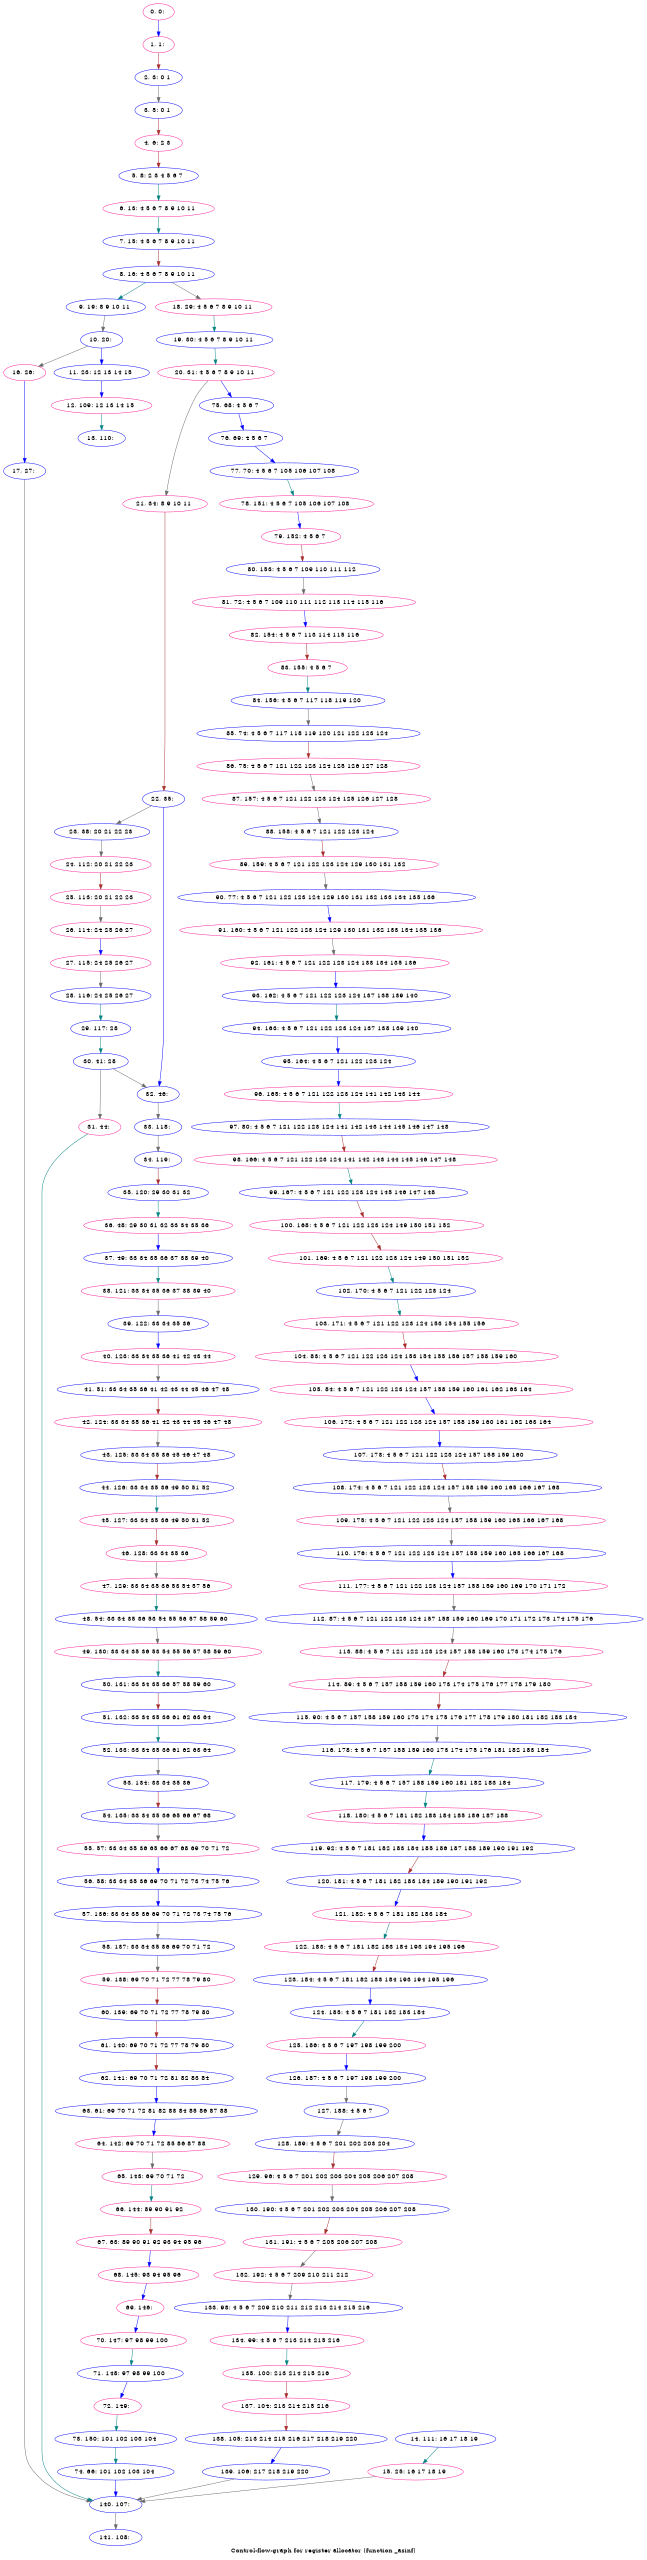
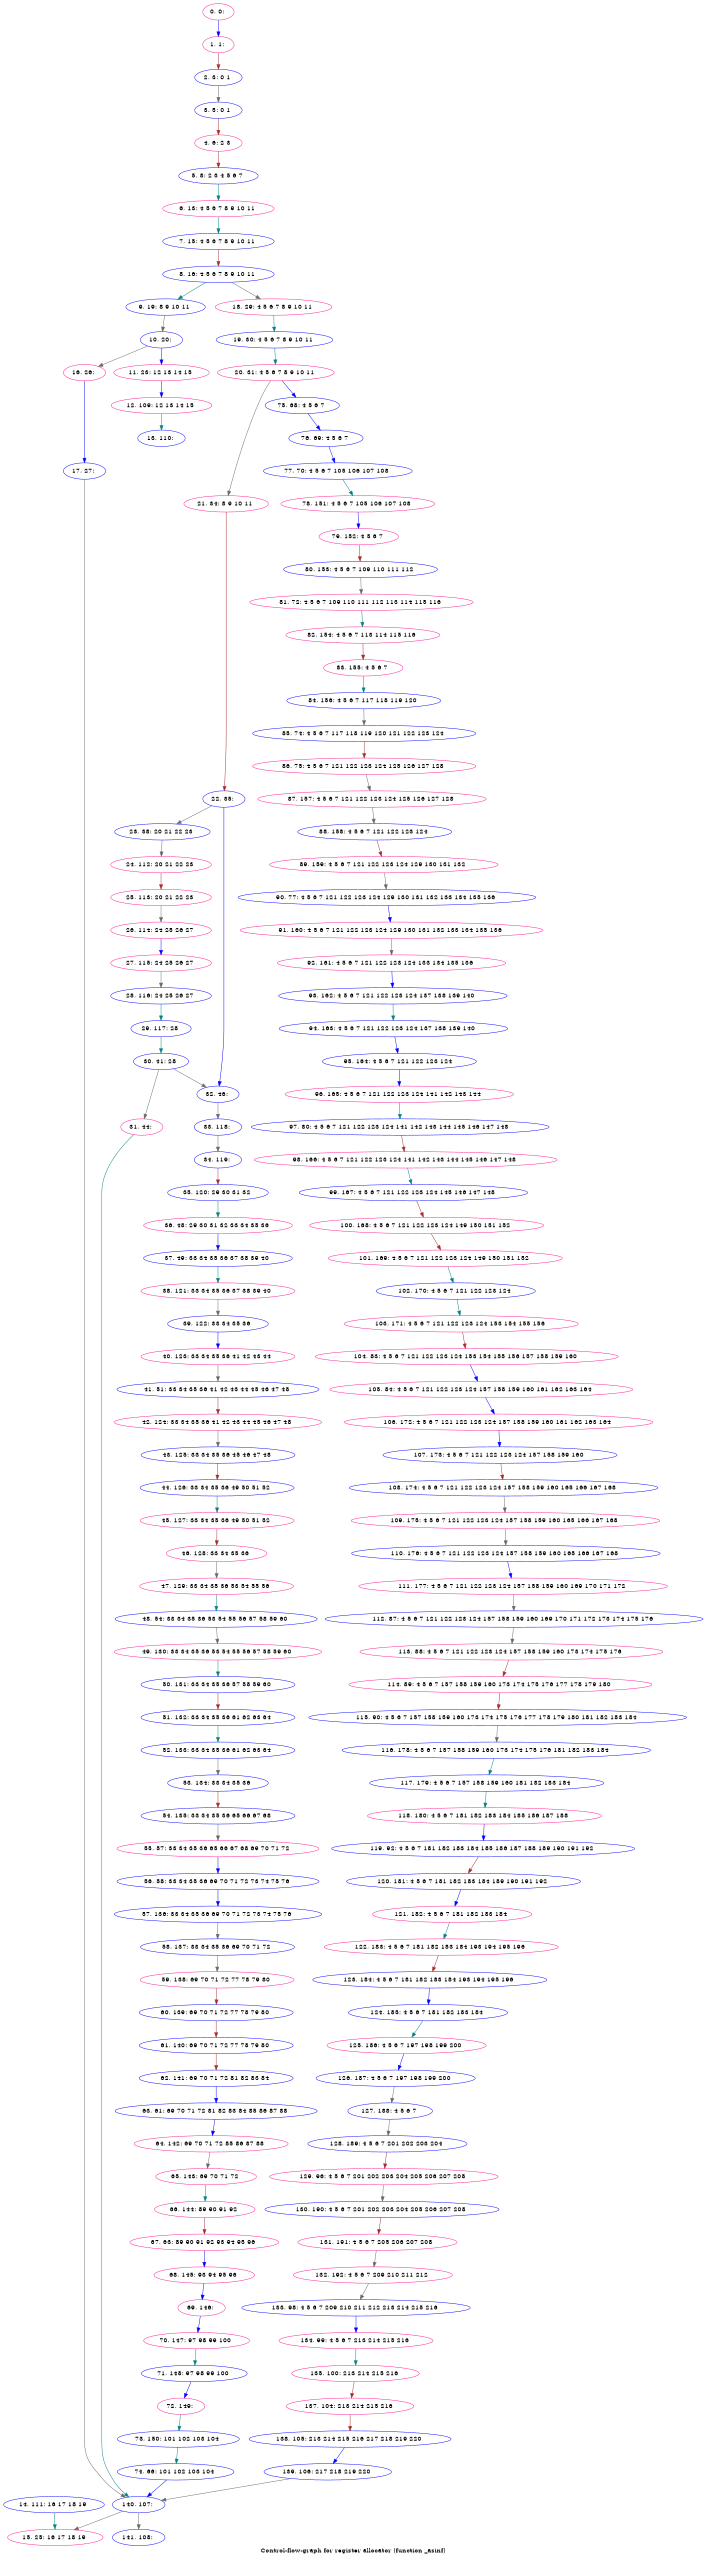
node "11, 23: 12 13 14 15": color blue -> deeppink
edge "81, 72: 4 5 6 7 109 110 111 112 113 114 115 116" -> "82, 154: 4 5 6 7 113 114 115 116": color blue -> teal
node "47, 129: 33 34 35 36 53 54 57 56": label "47, 129: 33 34 35 36 53 54 57 56" -> "47, 129: 33 34 35 36 53 54 55 56"
edge "15, 25: 16 17 18 19" -> "140, 107:": reversed
